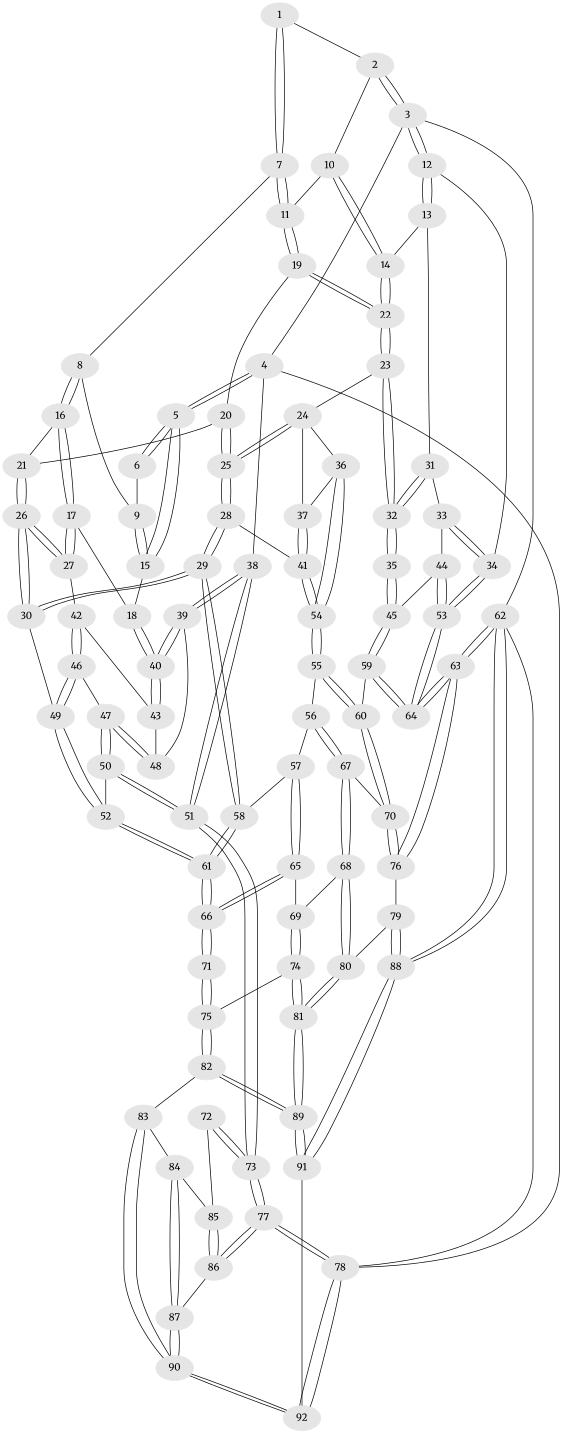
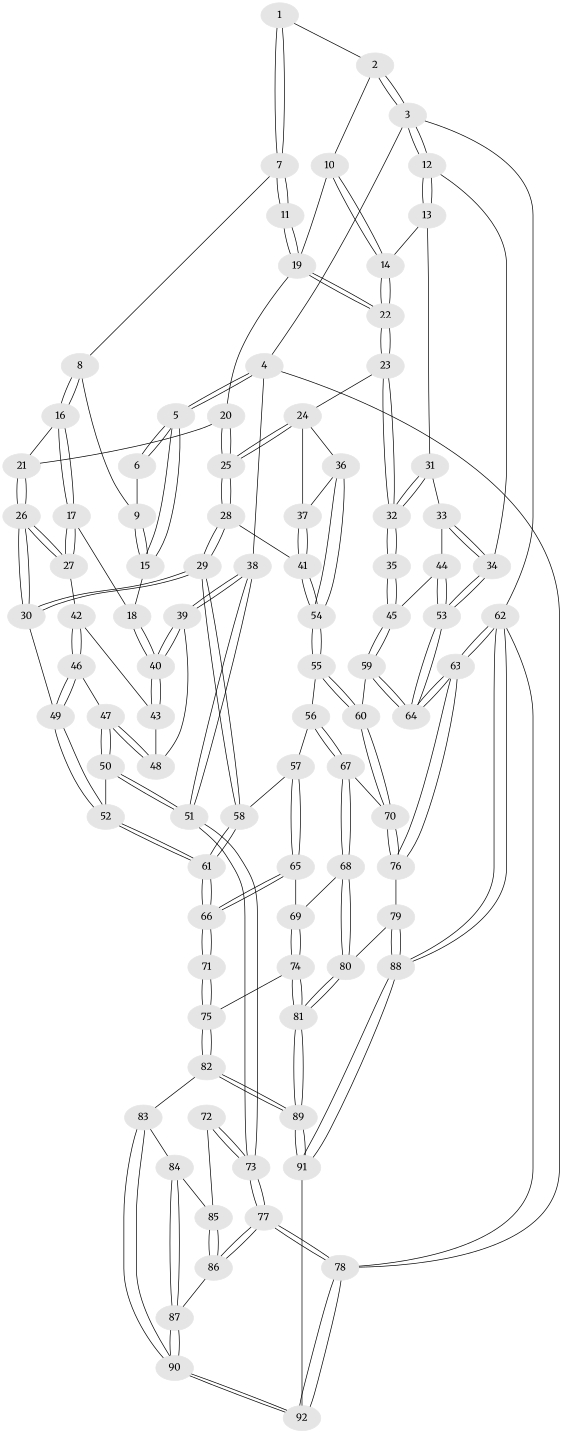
edge "10" -- "11": now "10" -- "19"
